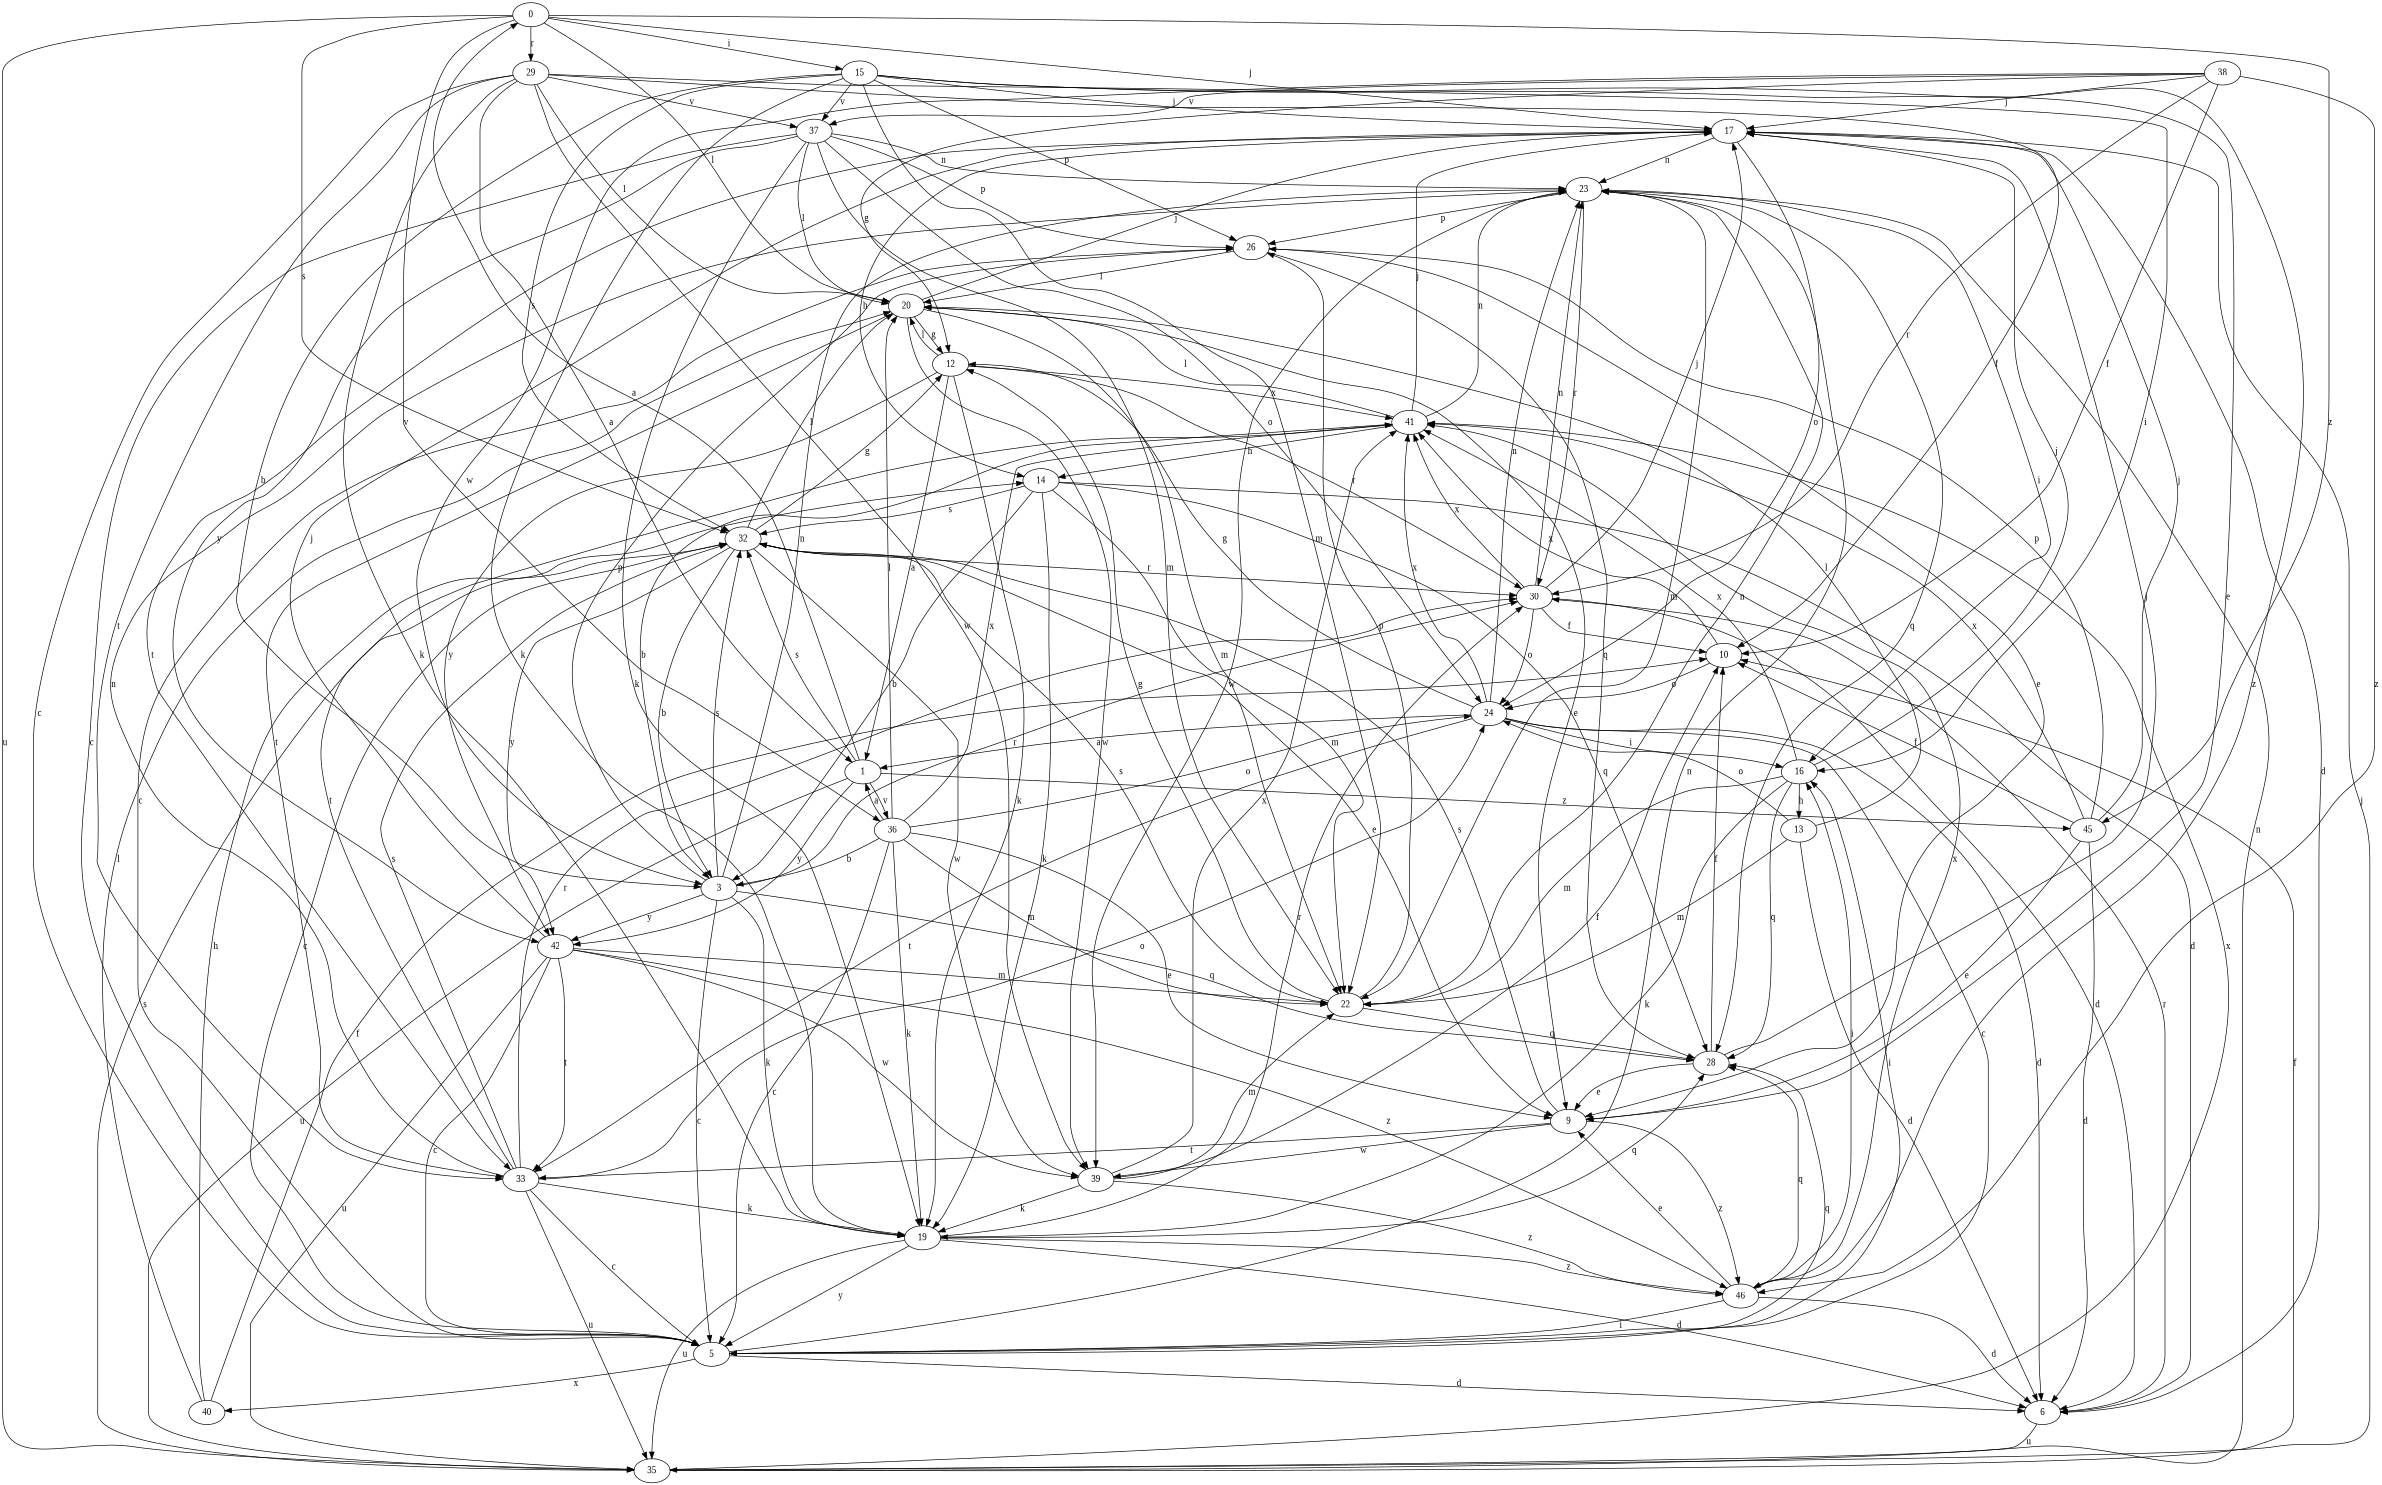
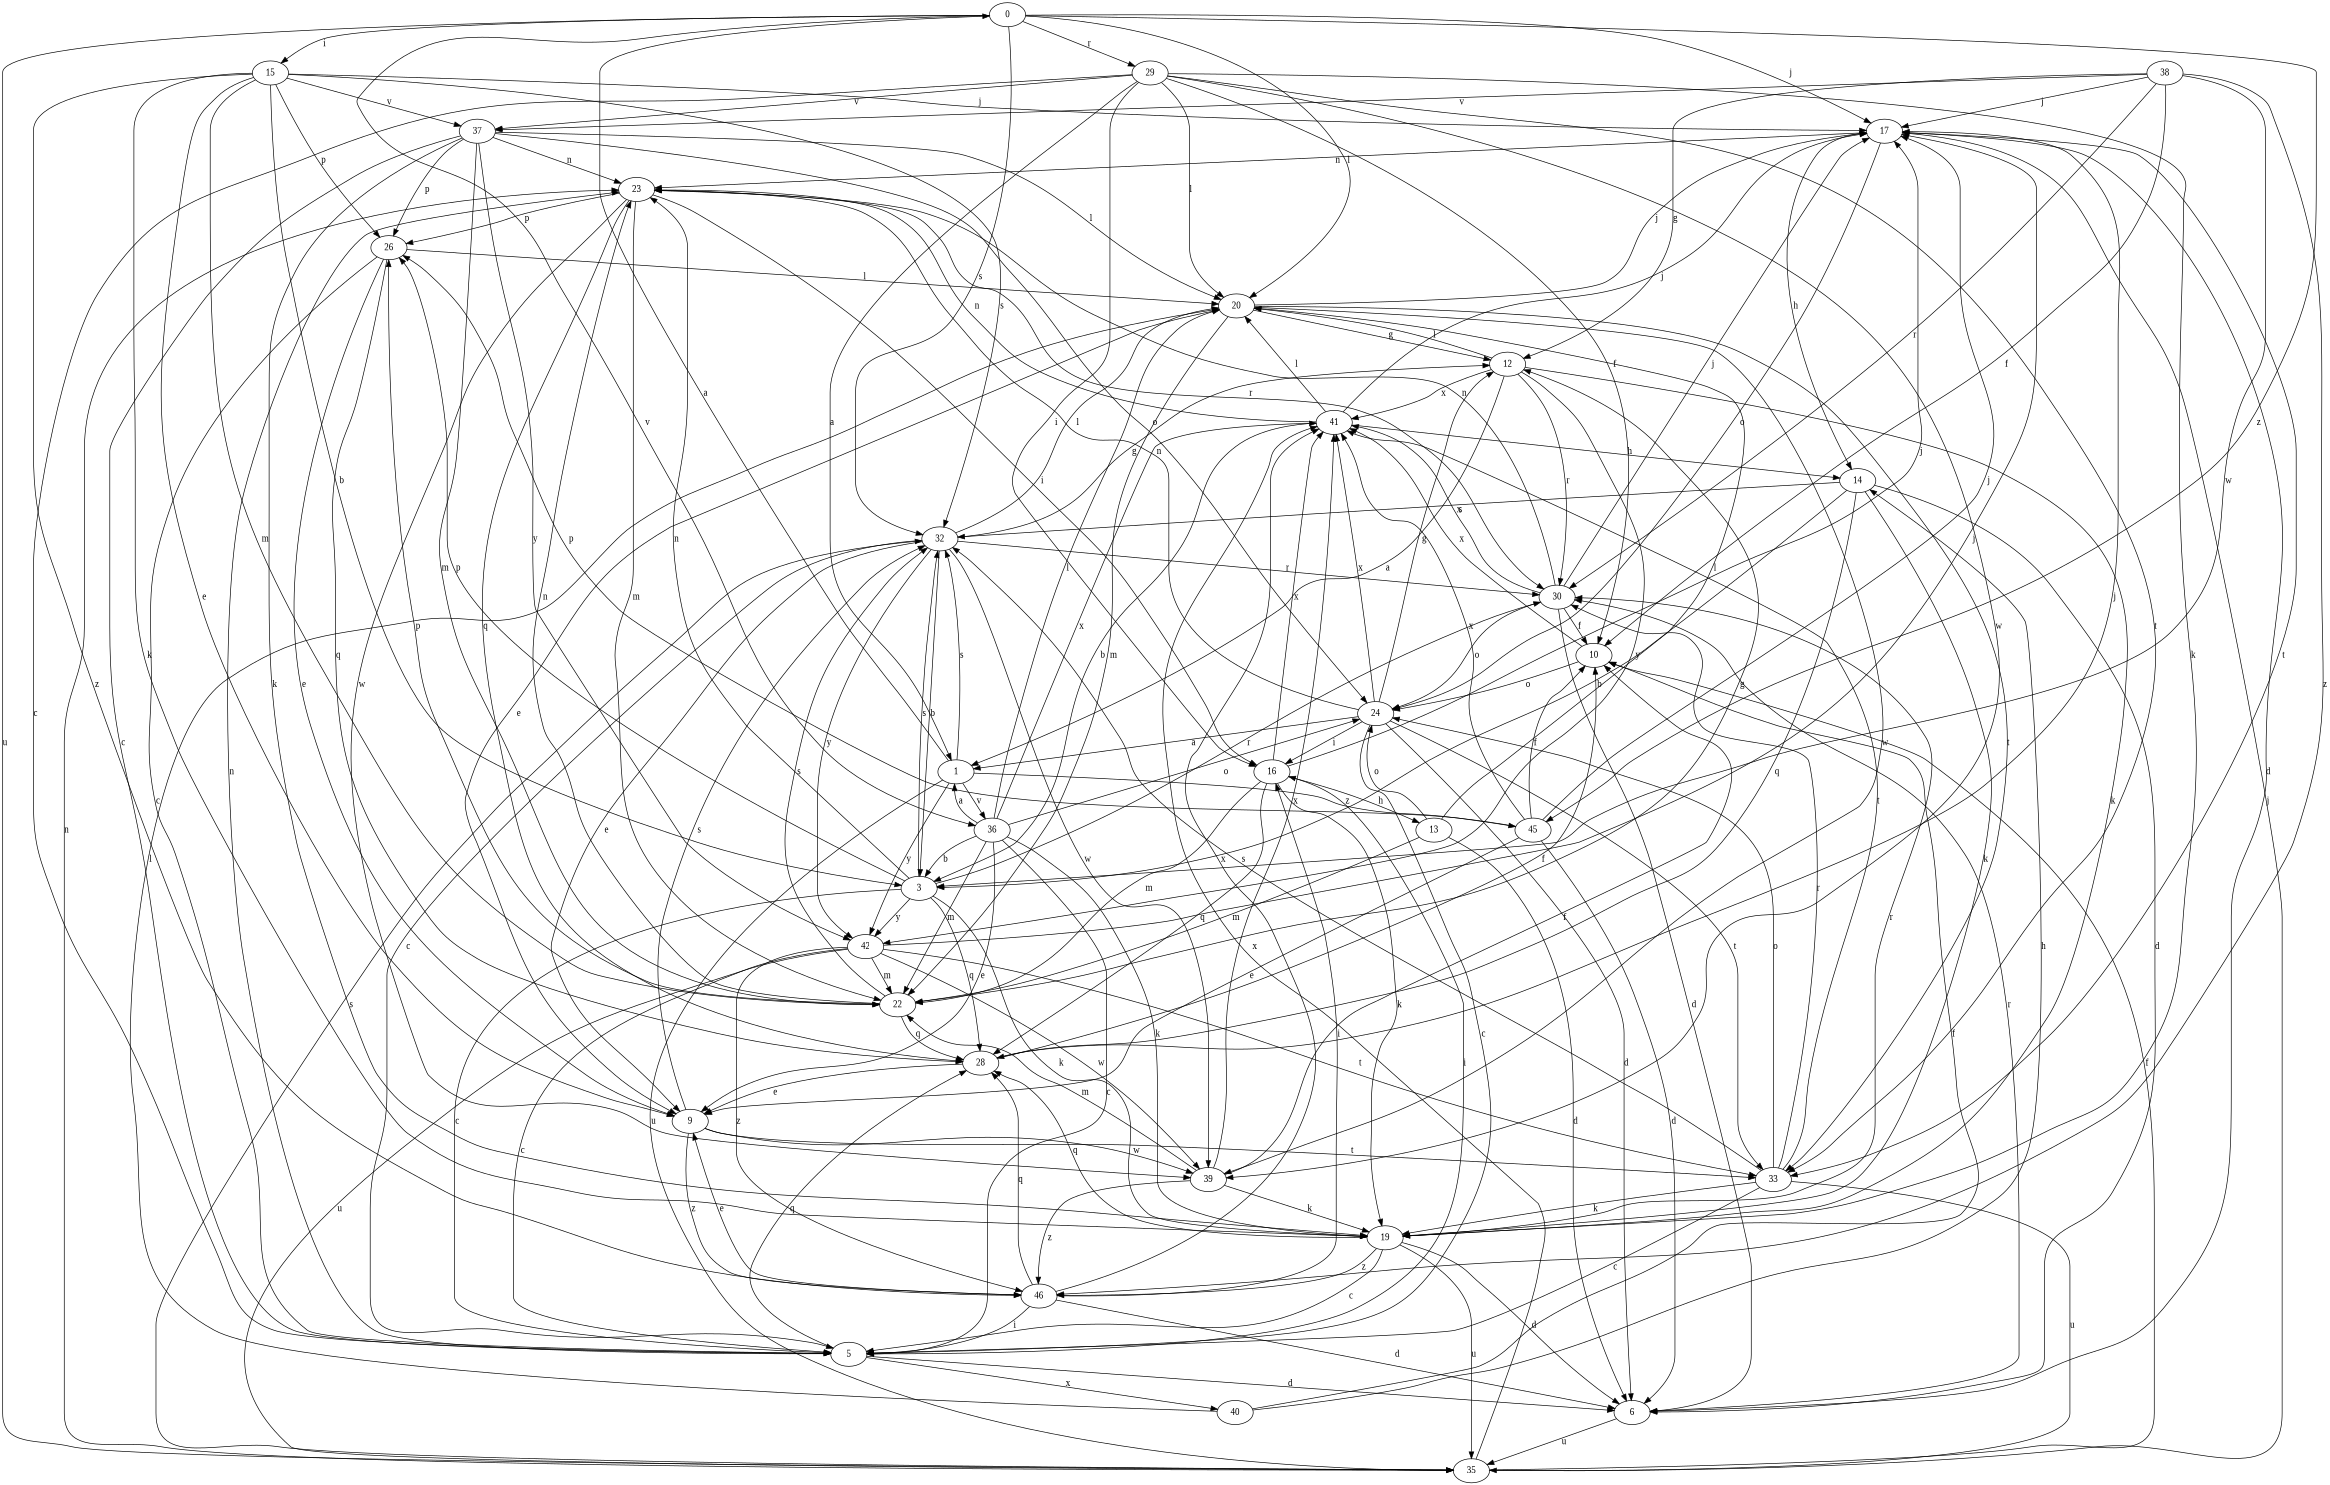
edge "33" -> "23": removed, label "n"
edge "14" -> "22": removed, label "m"
edge "19" -> "5": label "y" -> "c"
